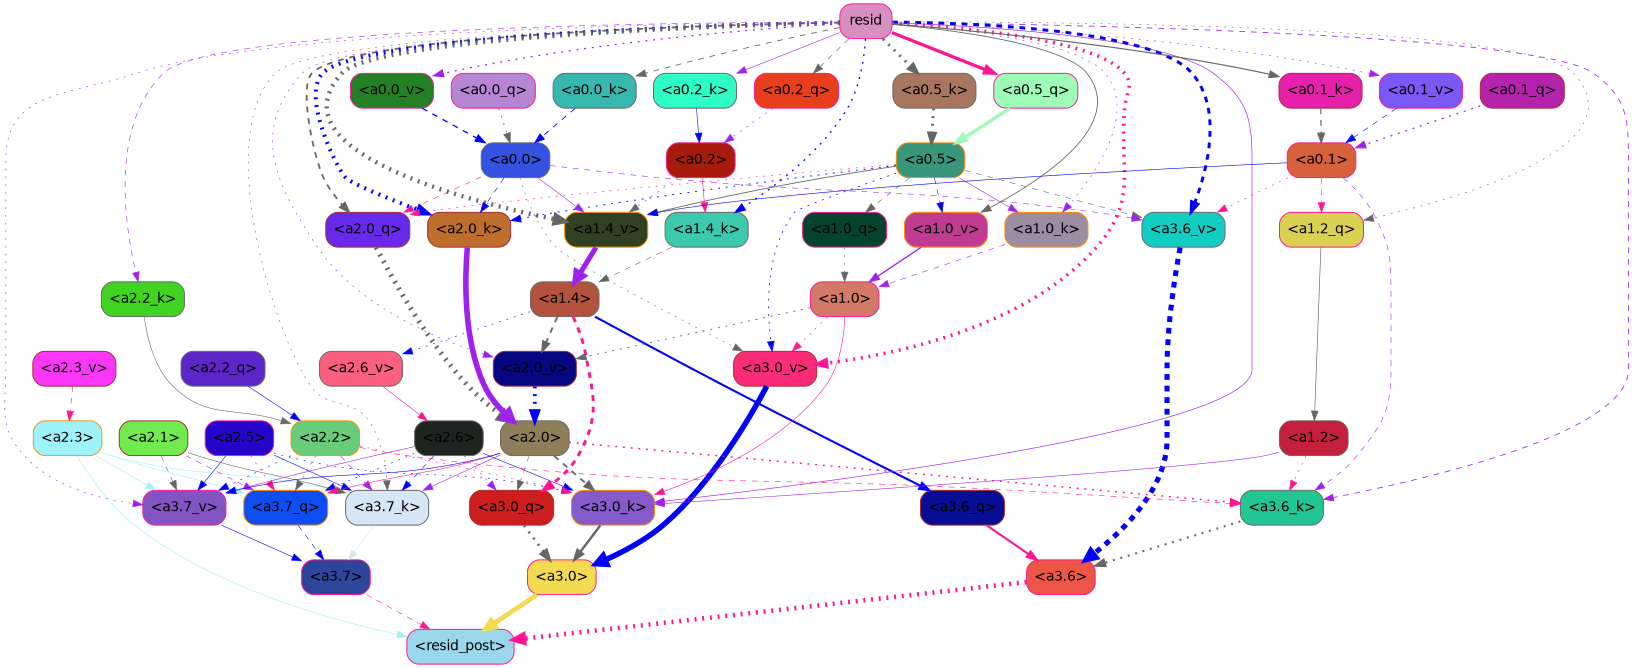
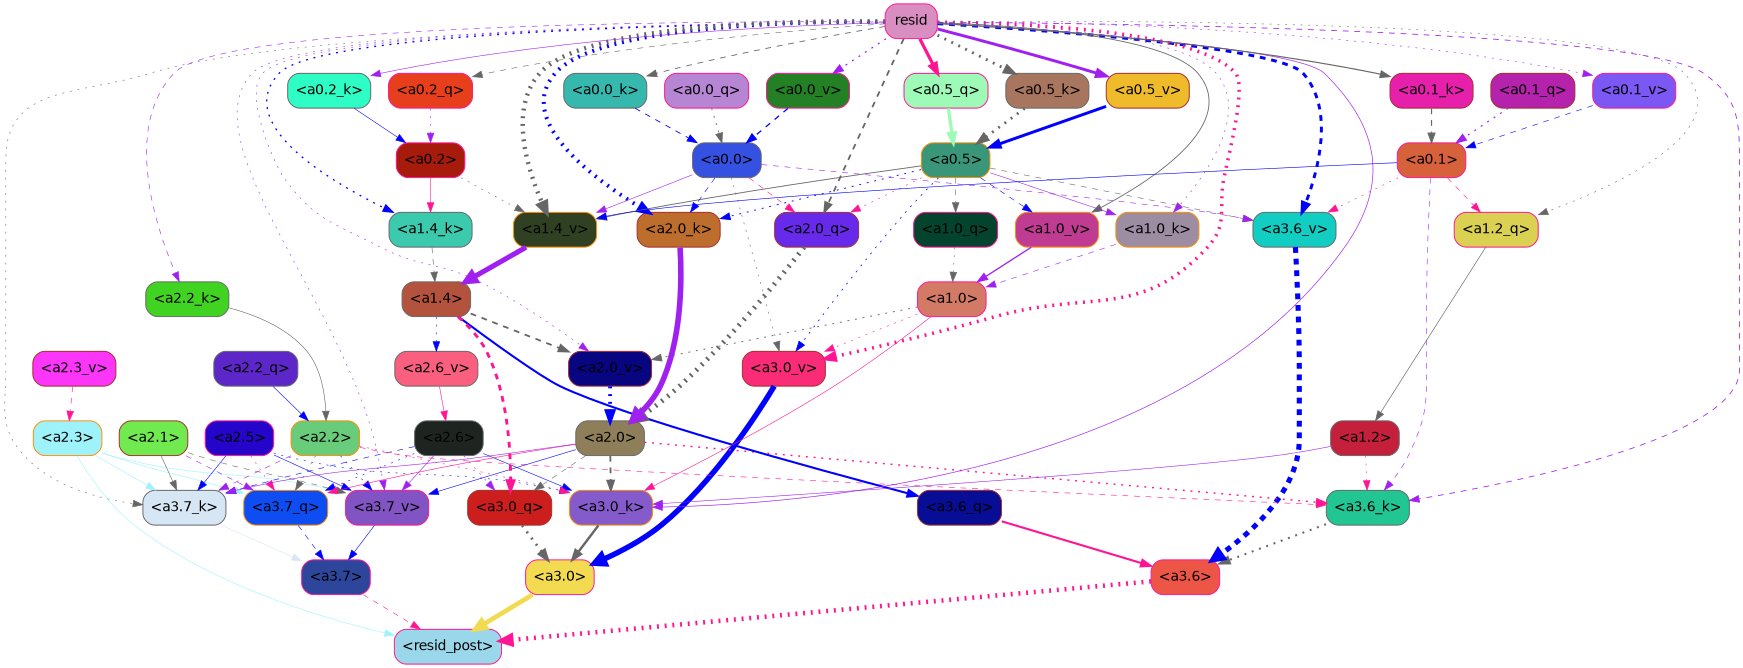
node "<a0.5_v>": added
